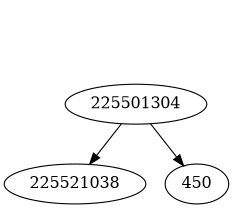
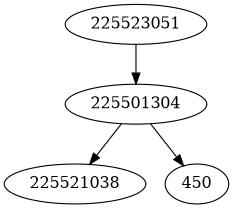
node "225523051": added
